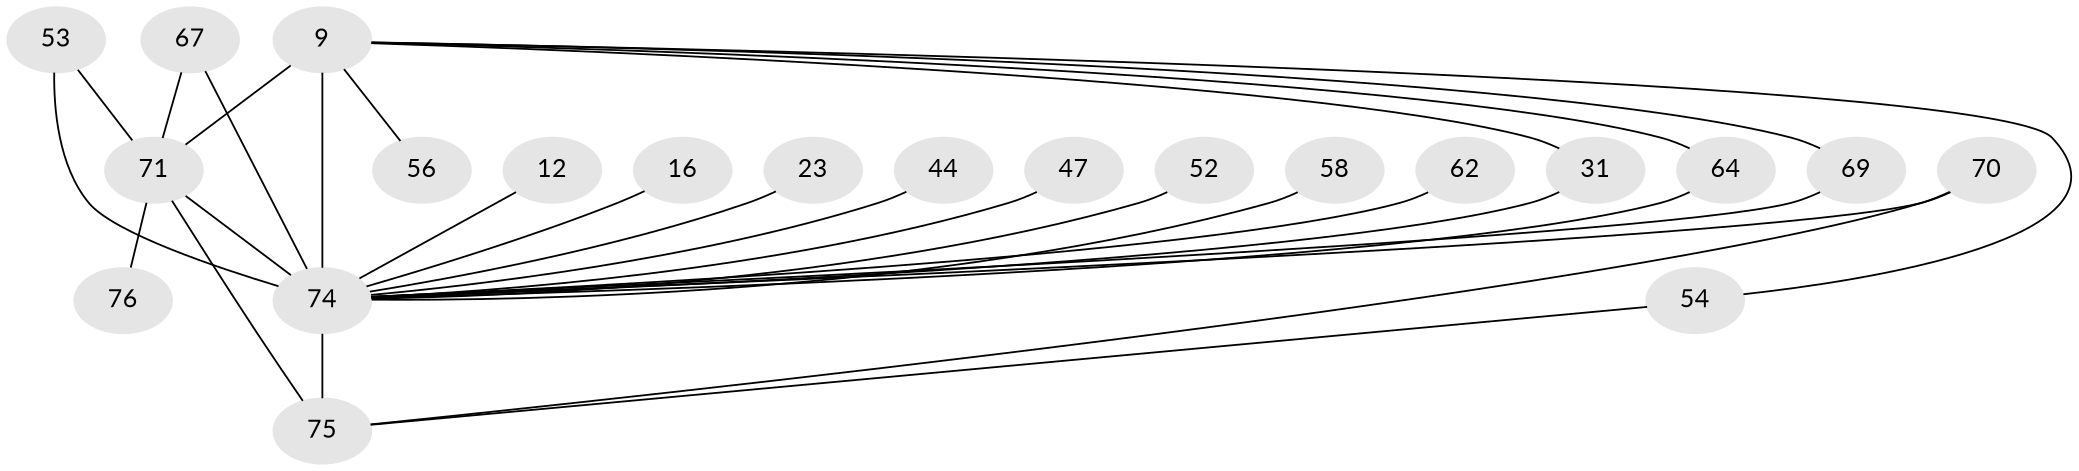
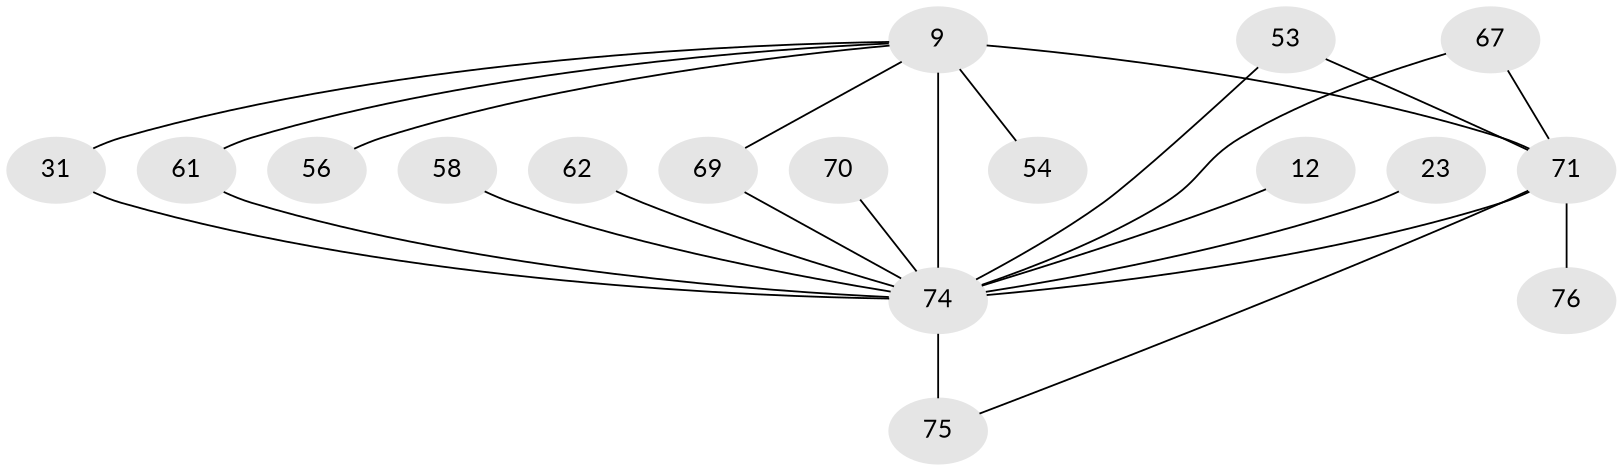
node "16": removed
node "44": removed
node "47": removed
node "52": removed
node "64": label "64" -> "61"
edge "70" -- "75": removed
edge "54" -- "75": removed
